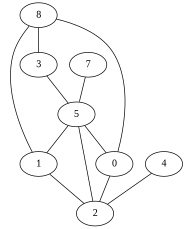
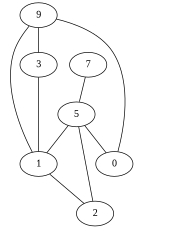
node "8": label "8" -> "9"
edge "3" -- "5": now "3" -- "1"
node "4": removed
edge "0" -- "2": removed
